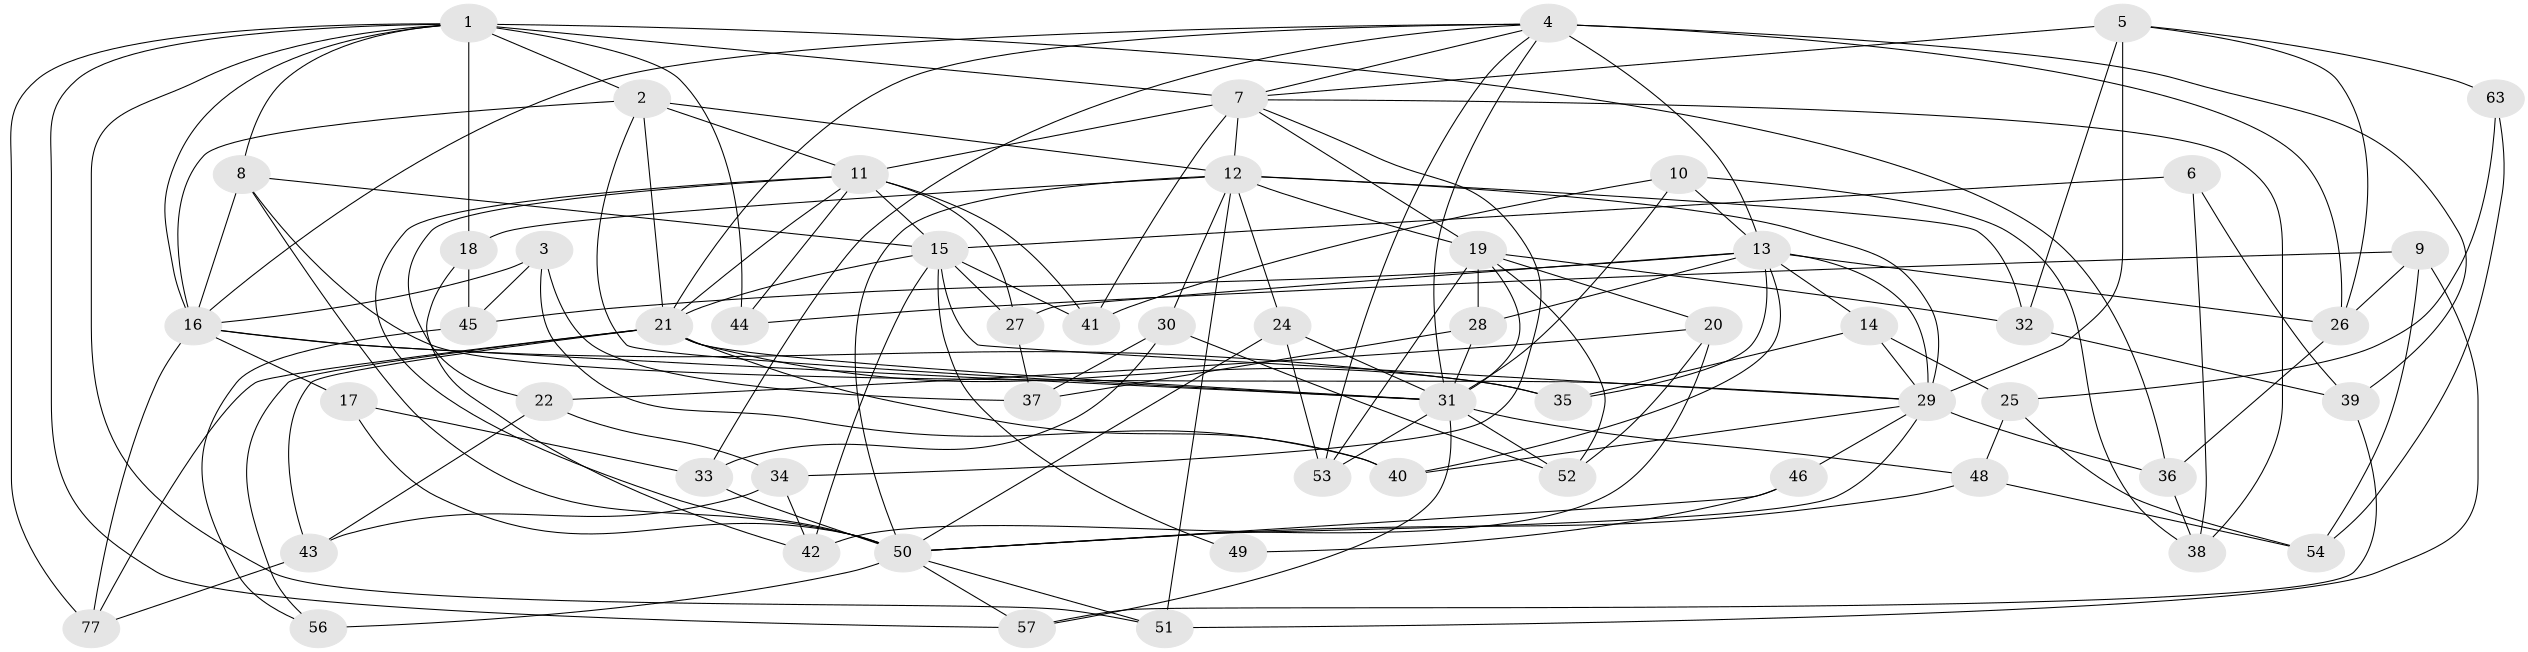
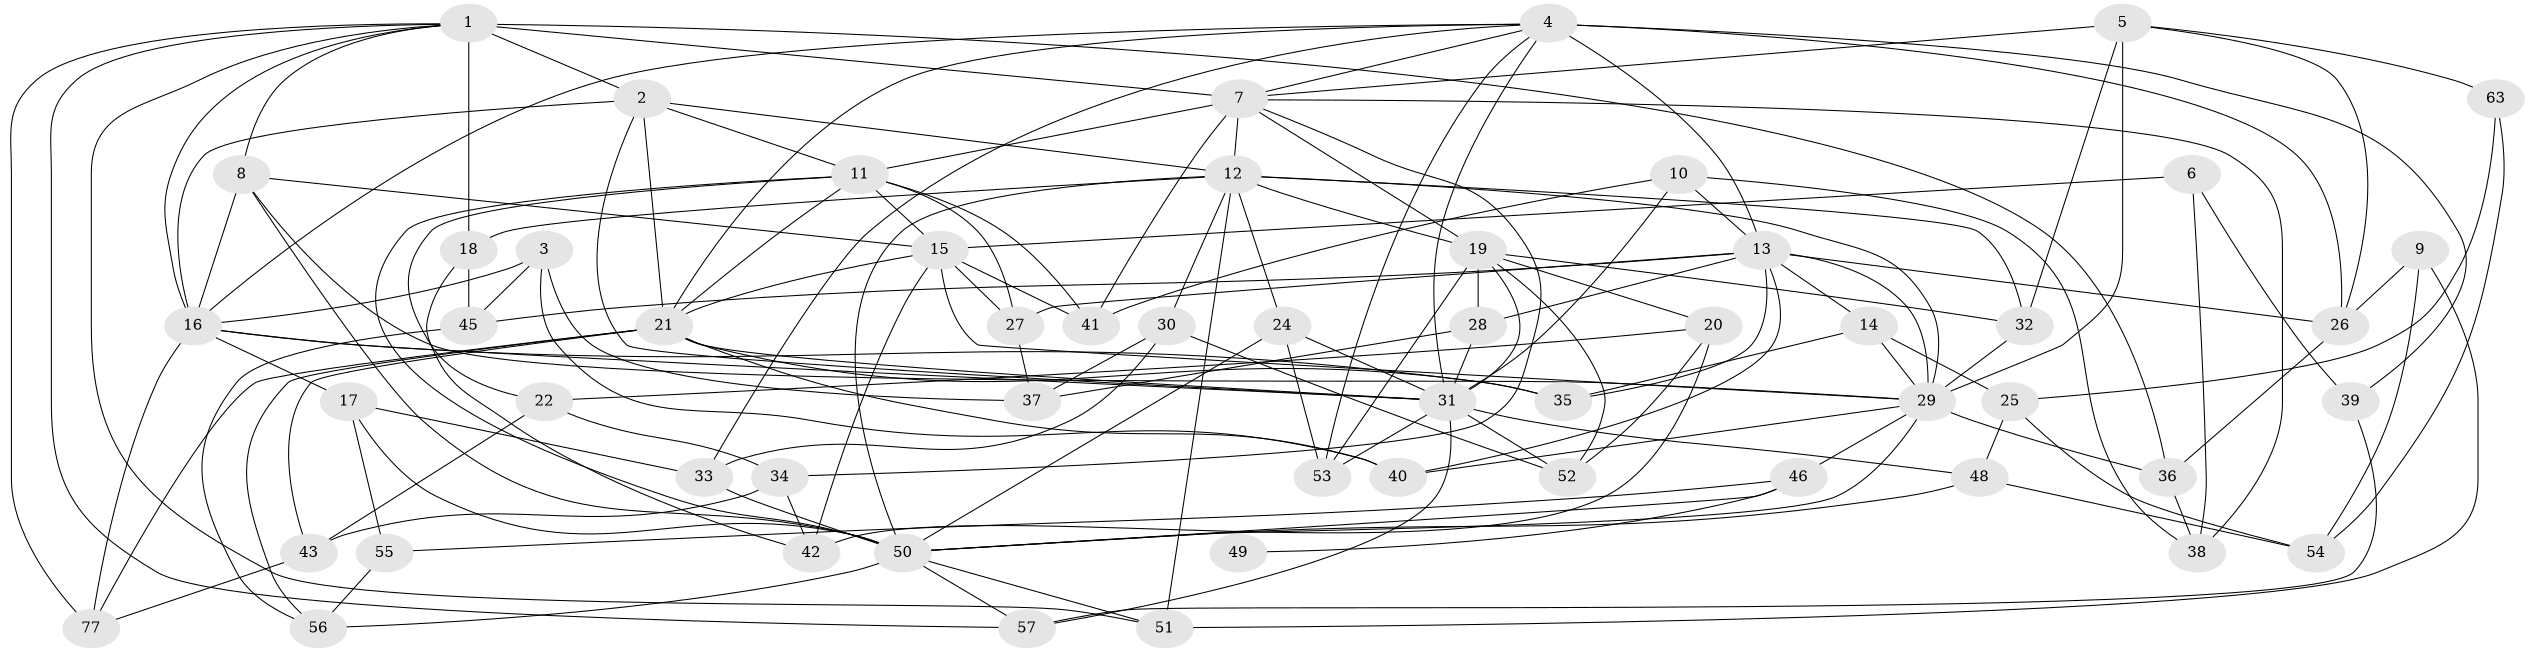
node "44": removed
edge "32" -- "39": now "32" -- "29"
edge "15" -- "49": removed
node "55": added
